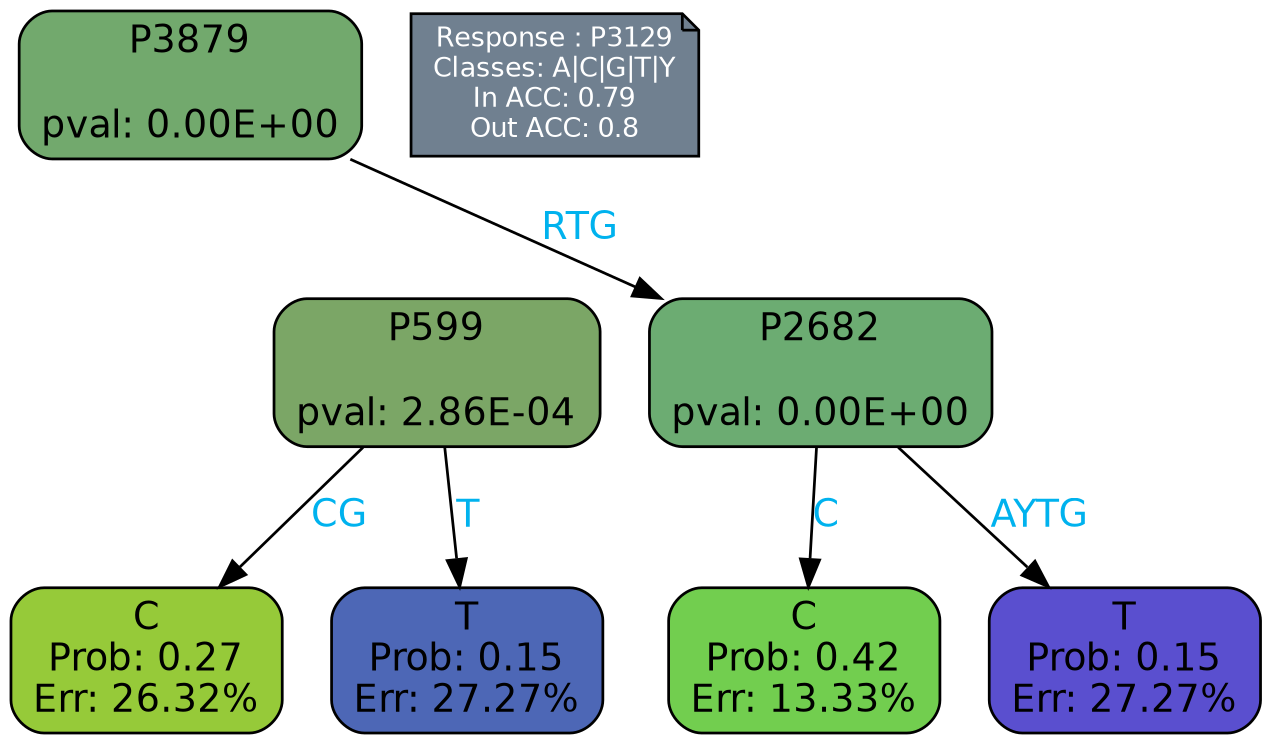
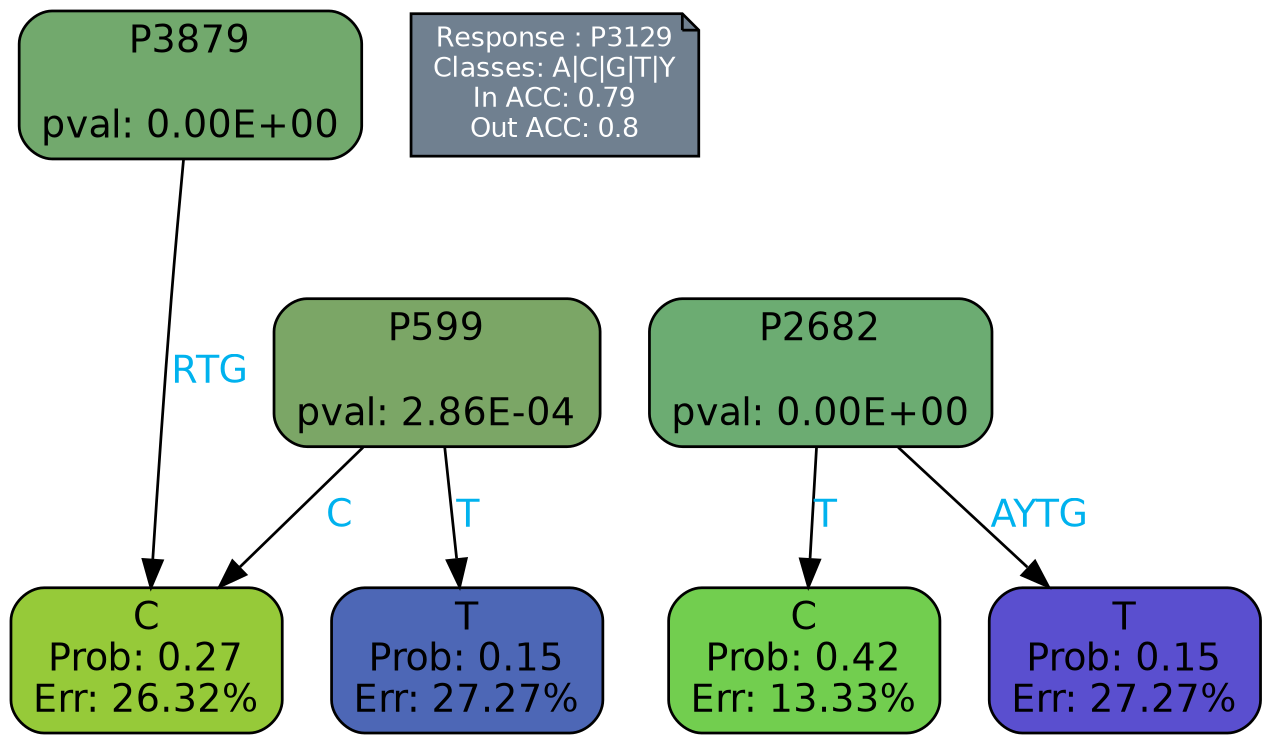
edge "P3879 pval: 0.00E+00" -> "P2682 pval: 0.00E+00": now "P3879 pval: 0.00E+00" -> "C Prob: 0.27 Err: 26.32%"
edge "P599 pval: 2.86E-04" -> "C Prob: 0.27 Err: 26.32%": label "CG" -> "C"
edge "P2682 pval: 0.00E+00" -> "C Prob: 0.42 Err: 13.33%": label "C" -> "T"
